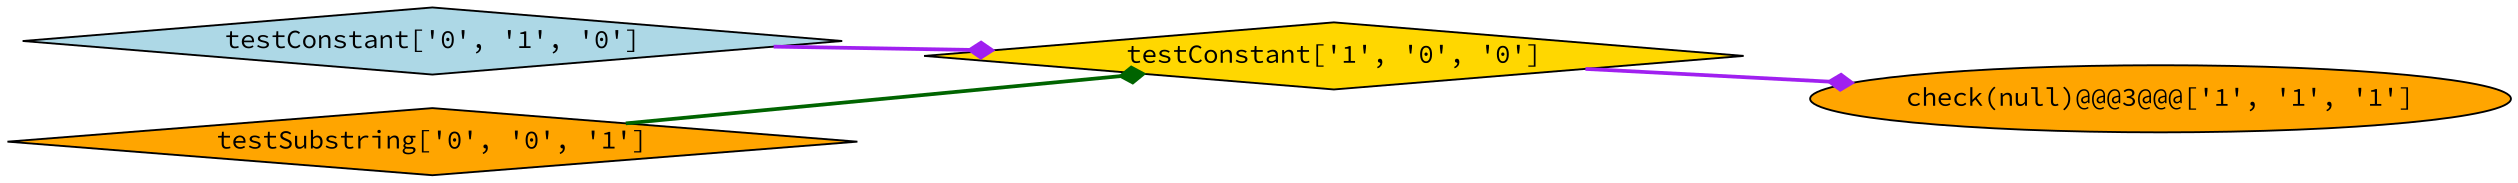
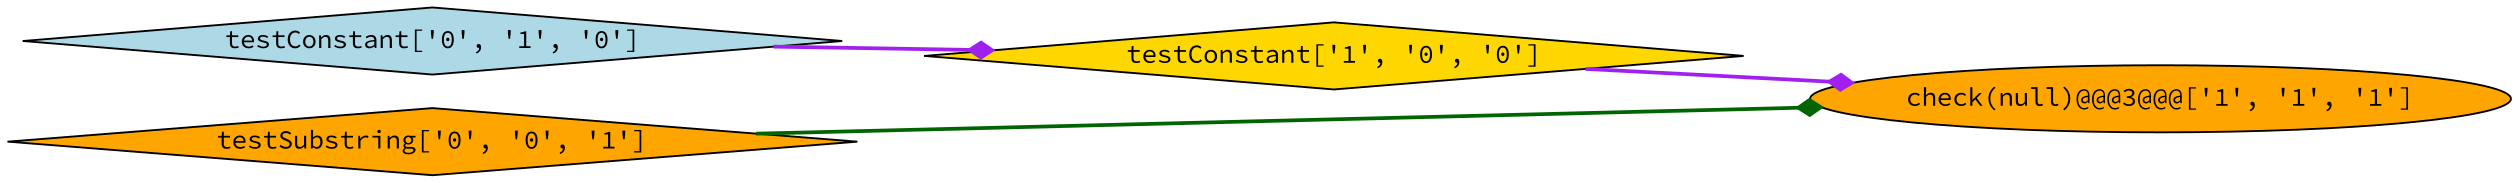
edge "testSubstring['0', '0', '1']" -> "testConstant['1', '0', '0']": now "testSubstring['0', '0', '1']" -> "check(null)@@@3@@@['1', '1', '1']"
